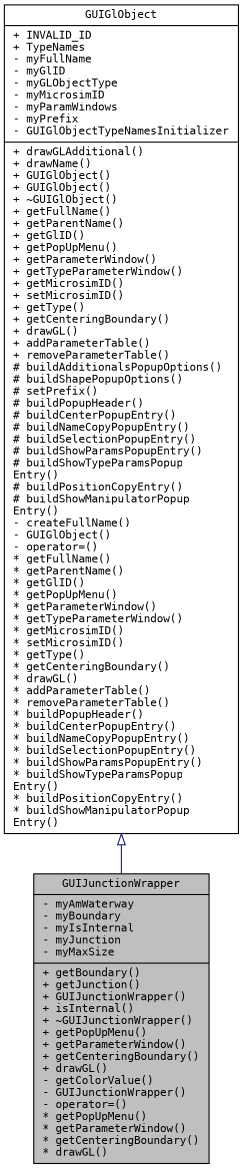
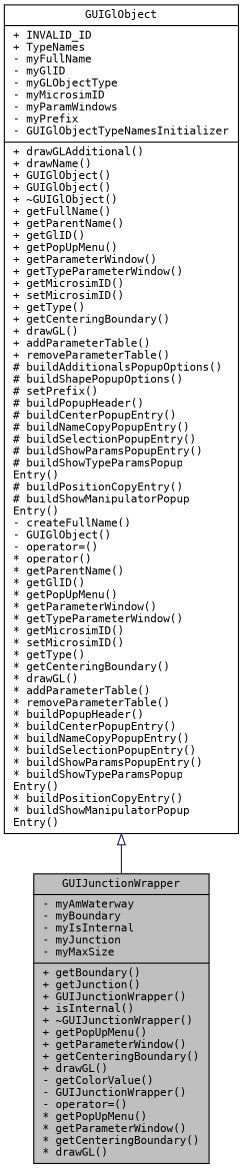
node "GUIGlObject": text "* getFullName()" -> "* operator()"
